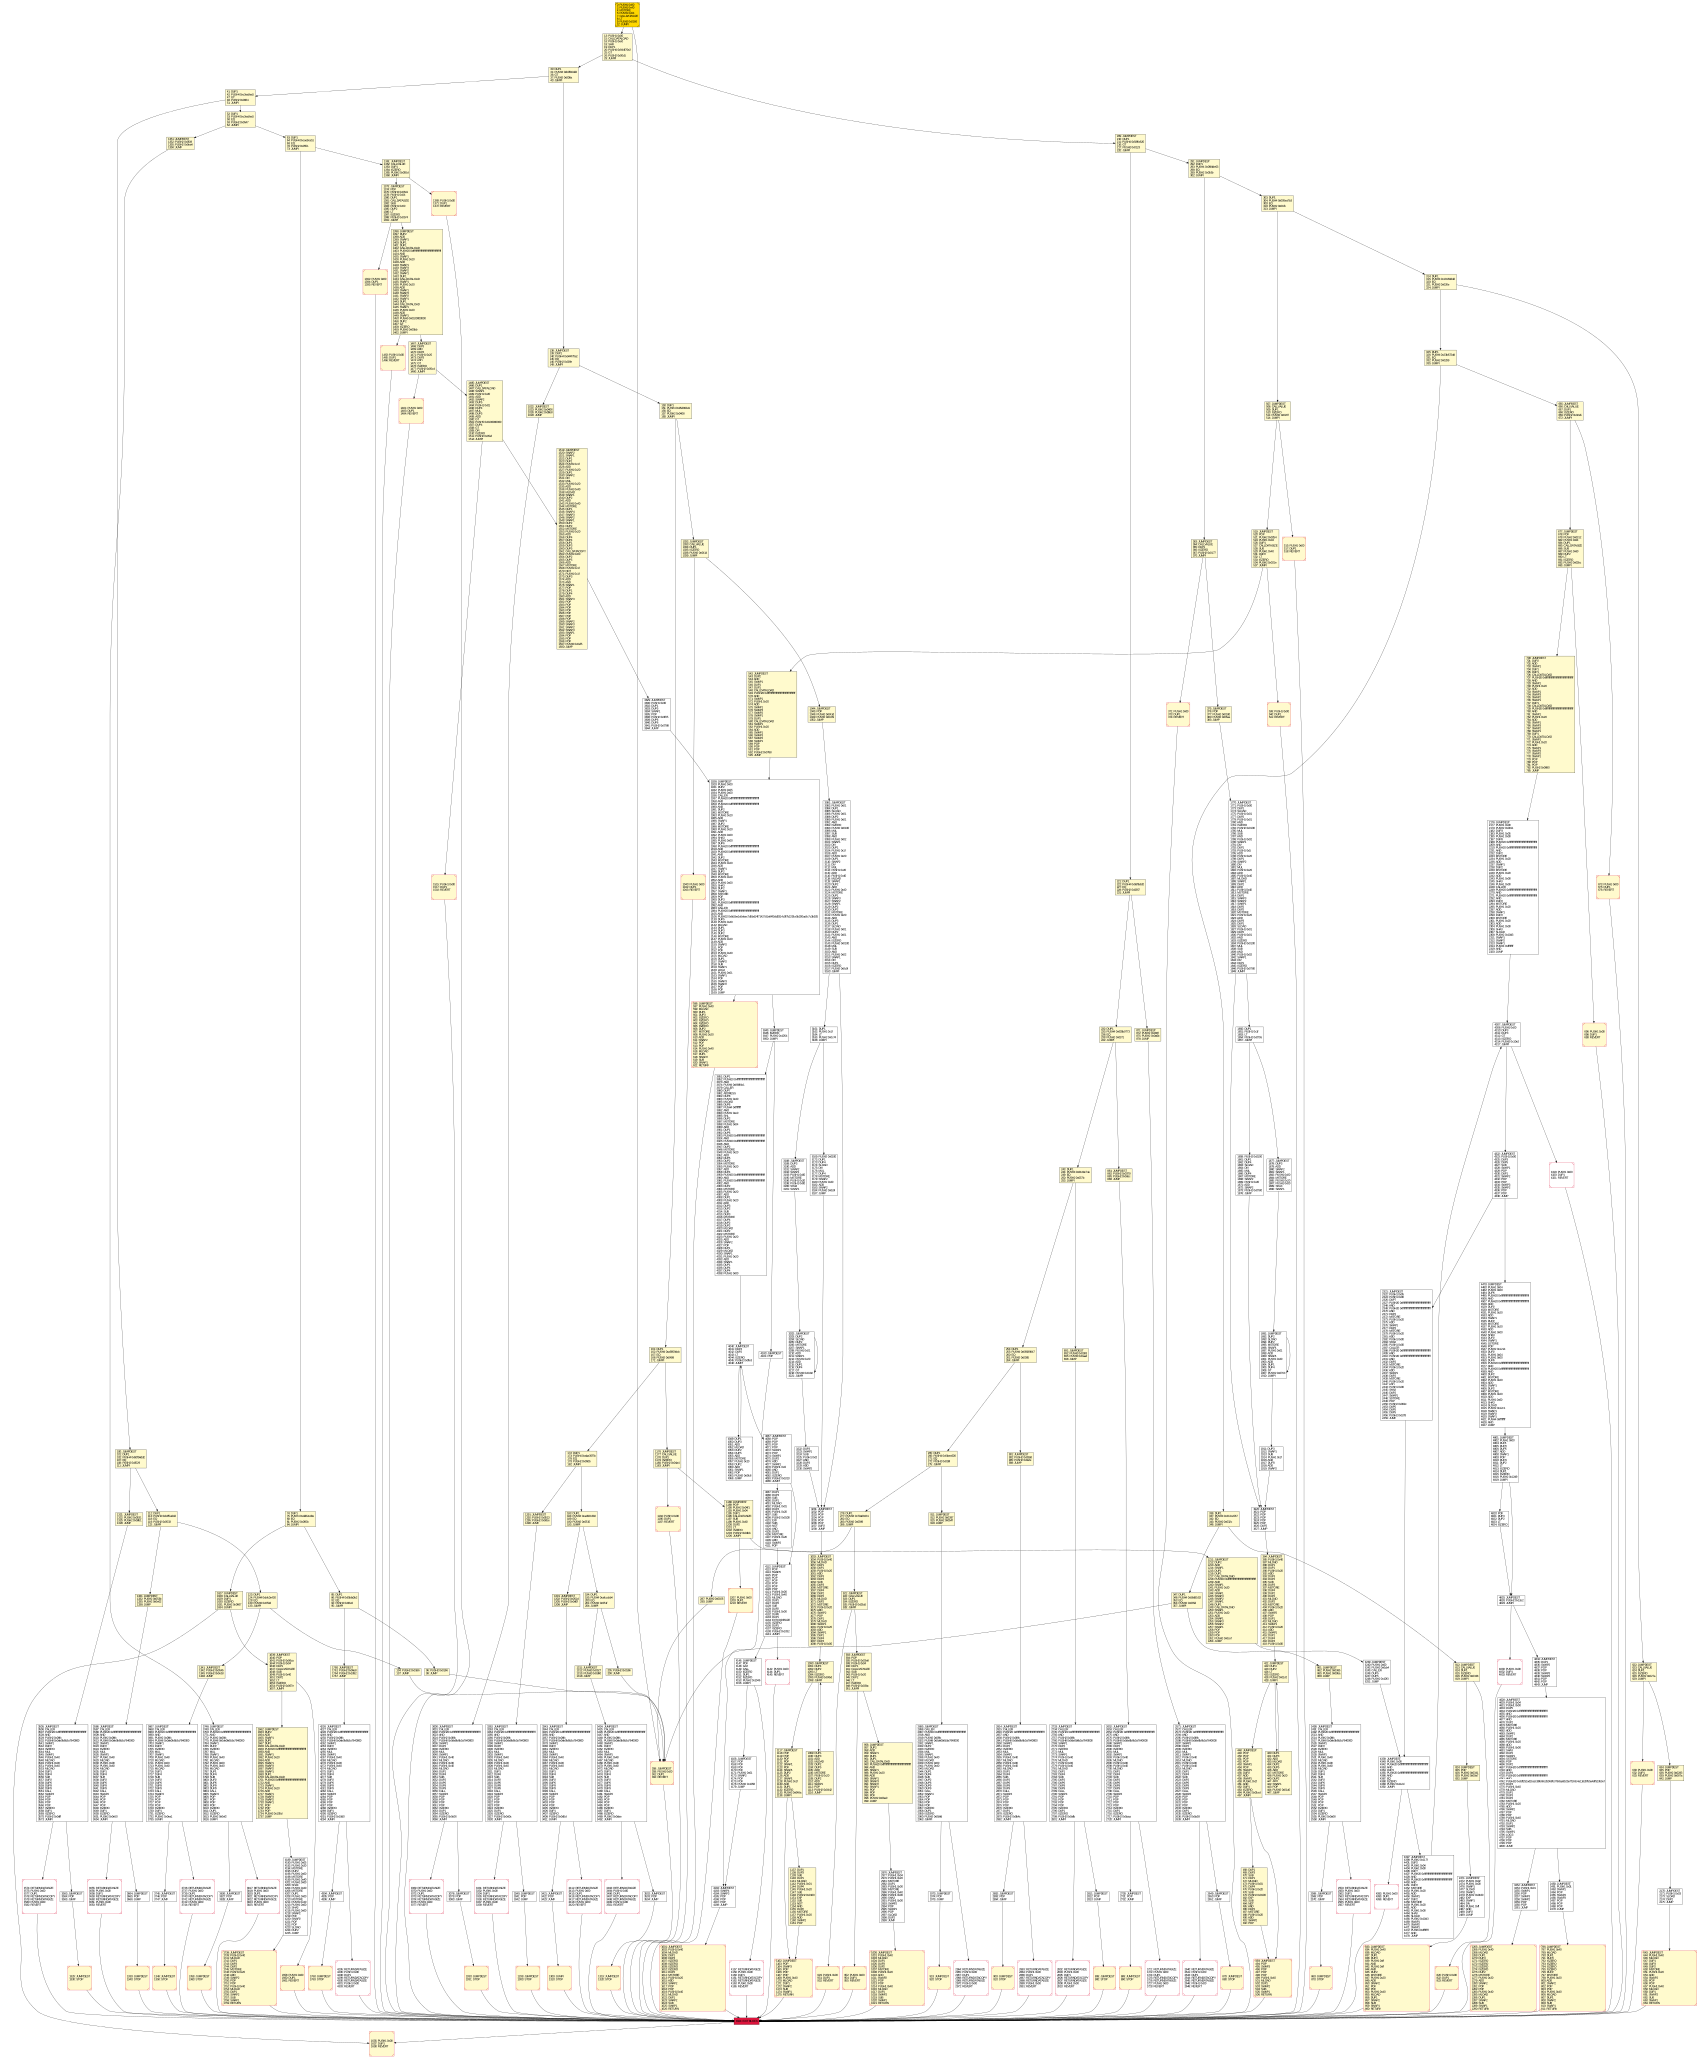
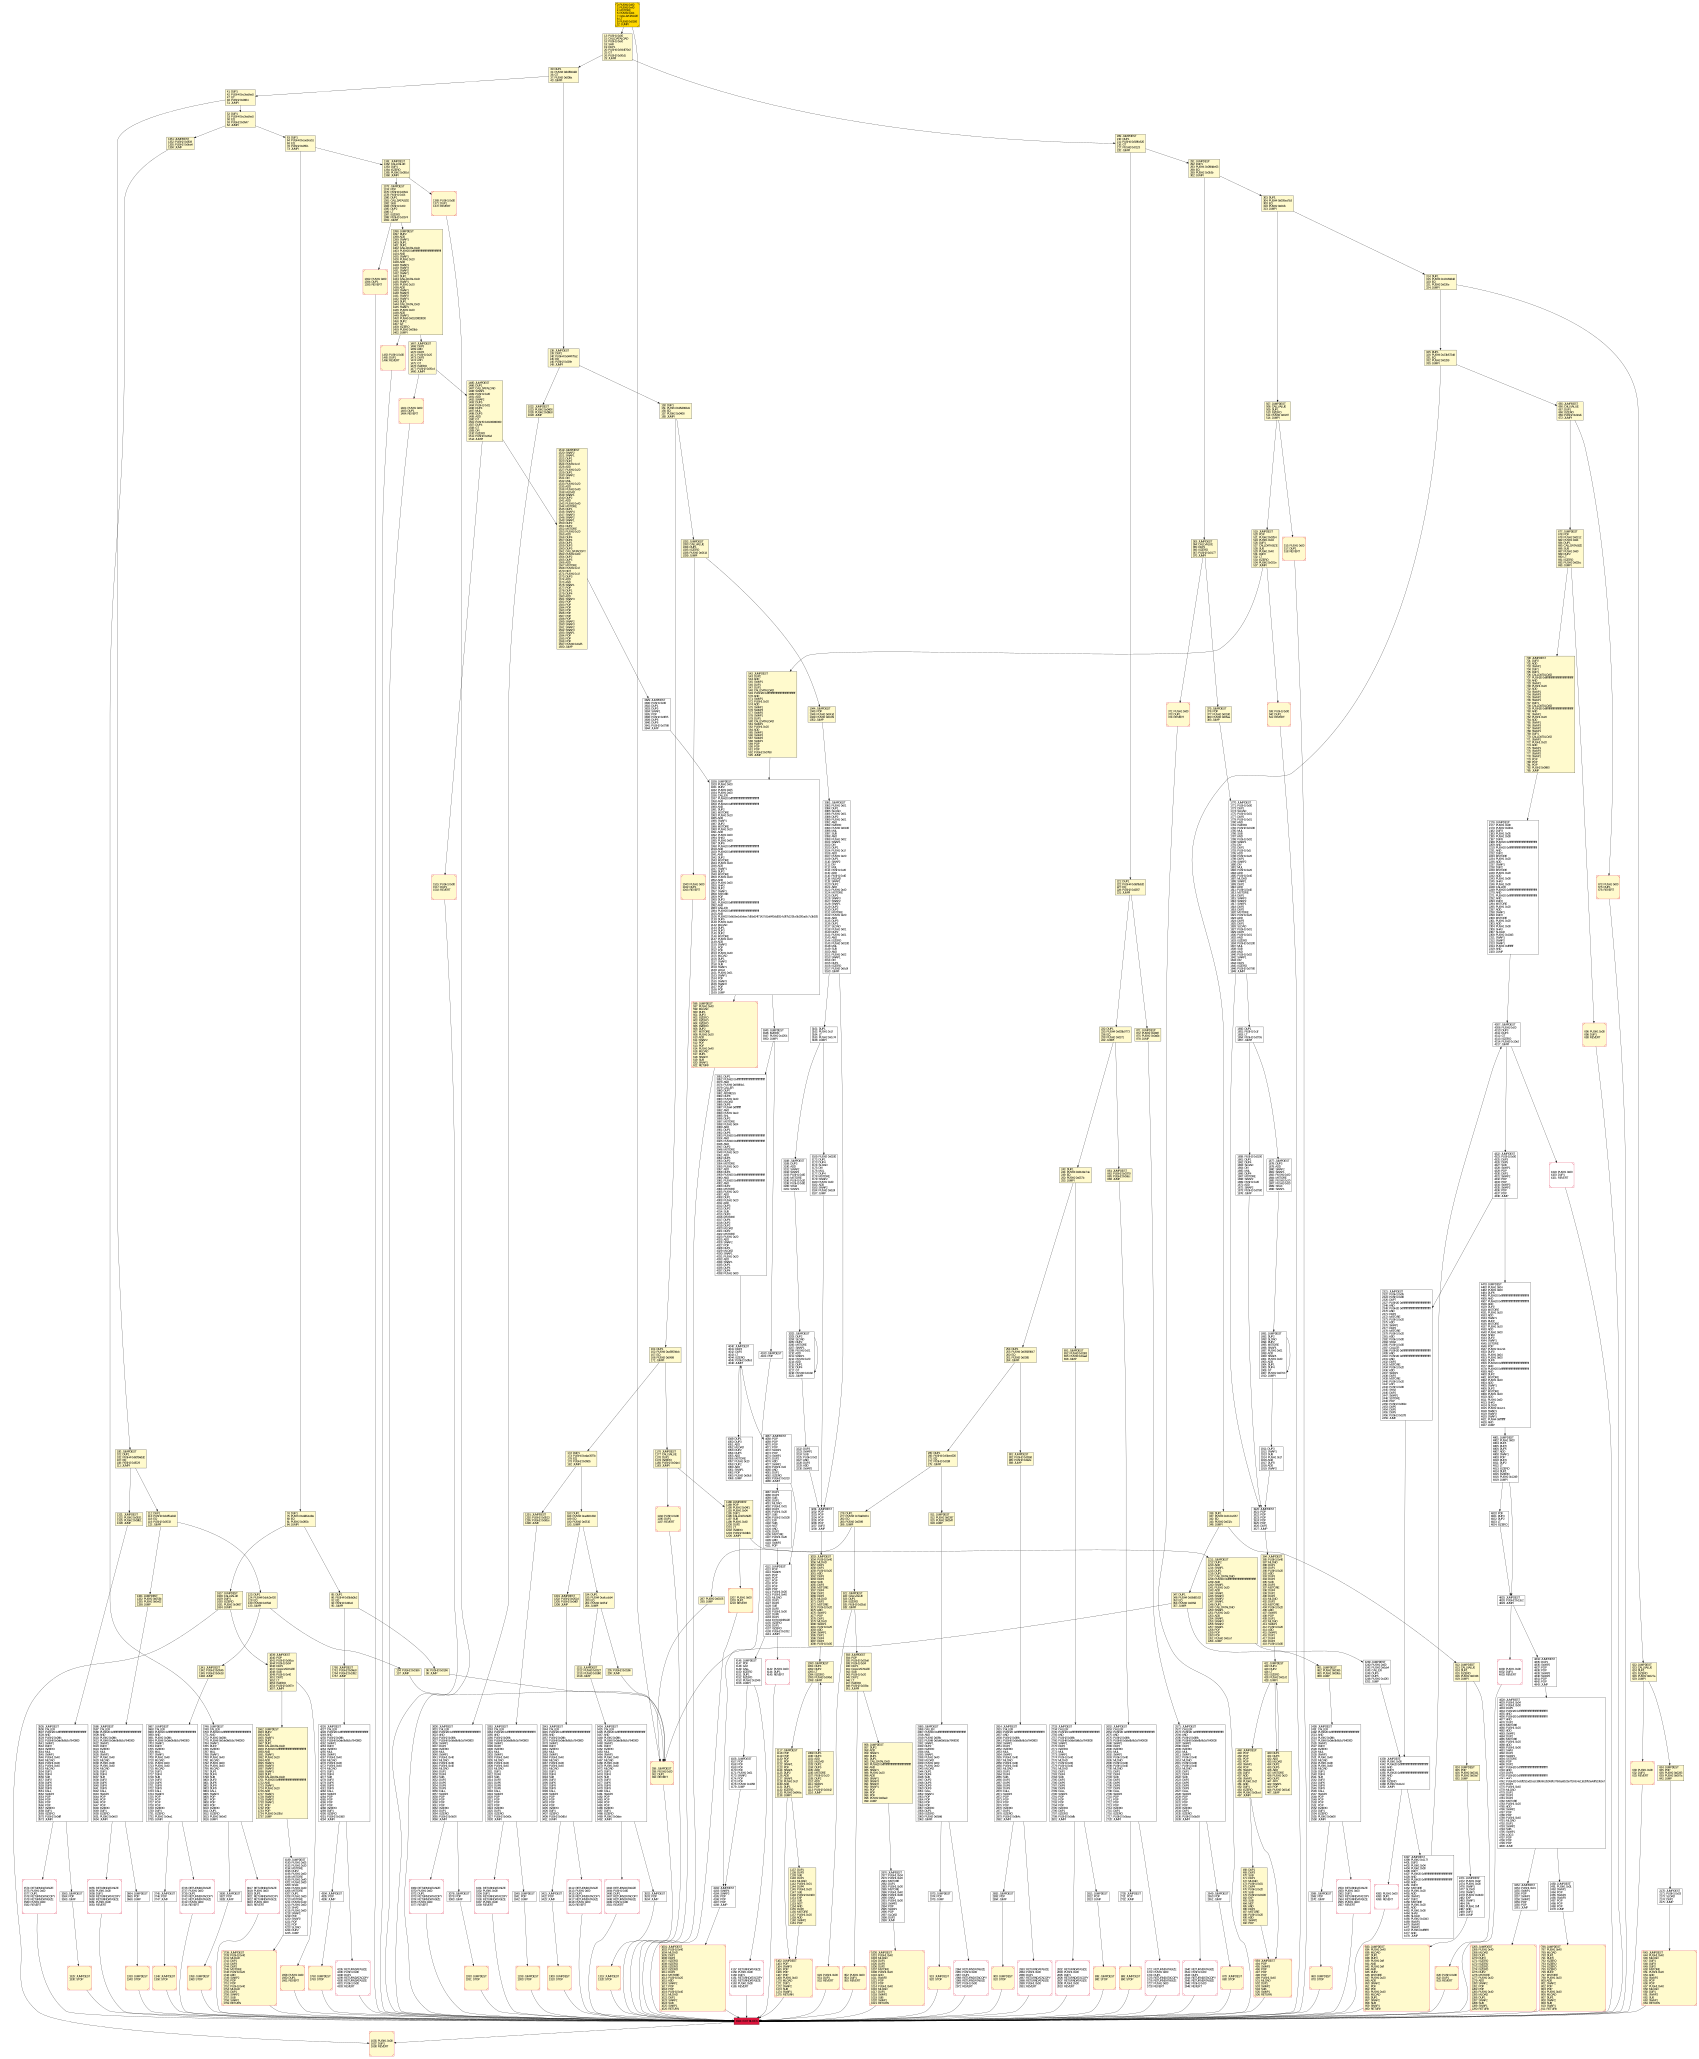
node "1309: JUMPI 1310: STOP": label "1309: JUMPI 1310: STOP" -> "1309: JUMPDEST 1310: STOP"
